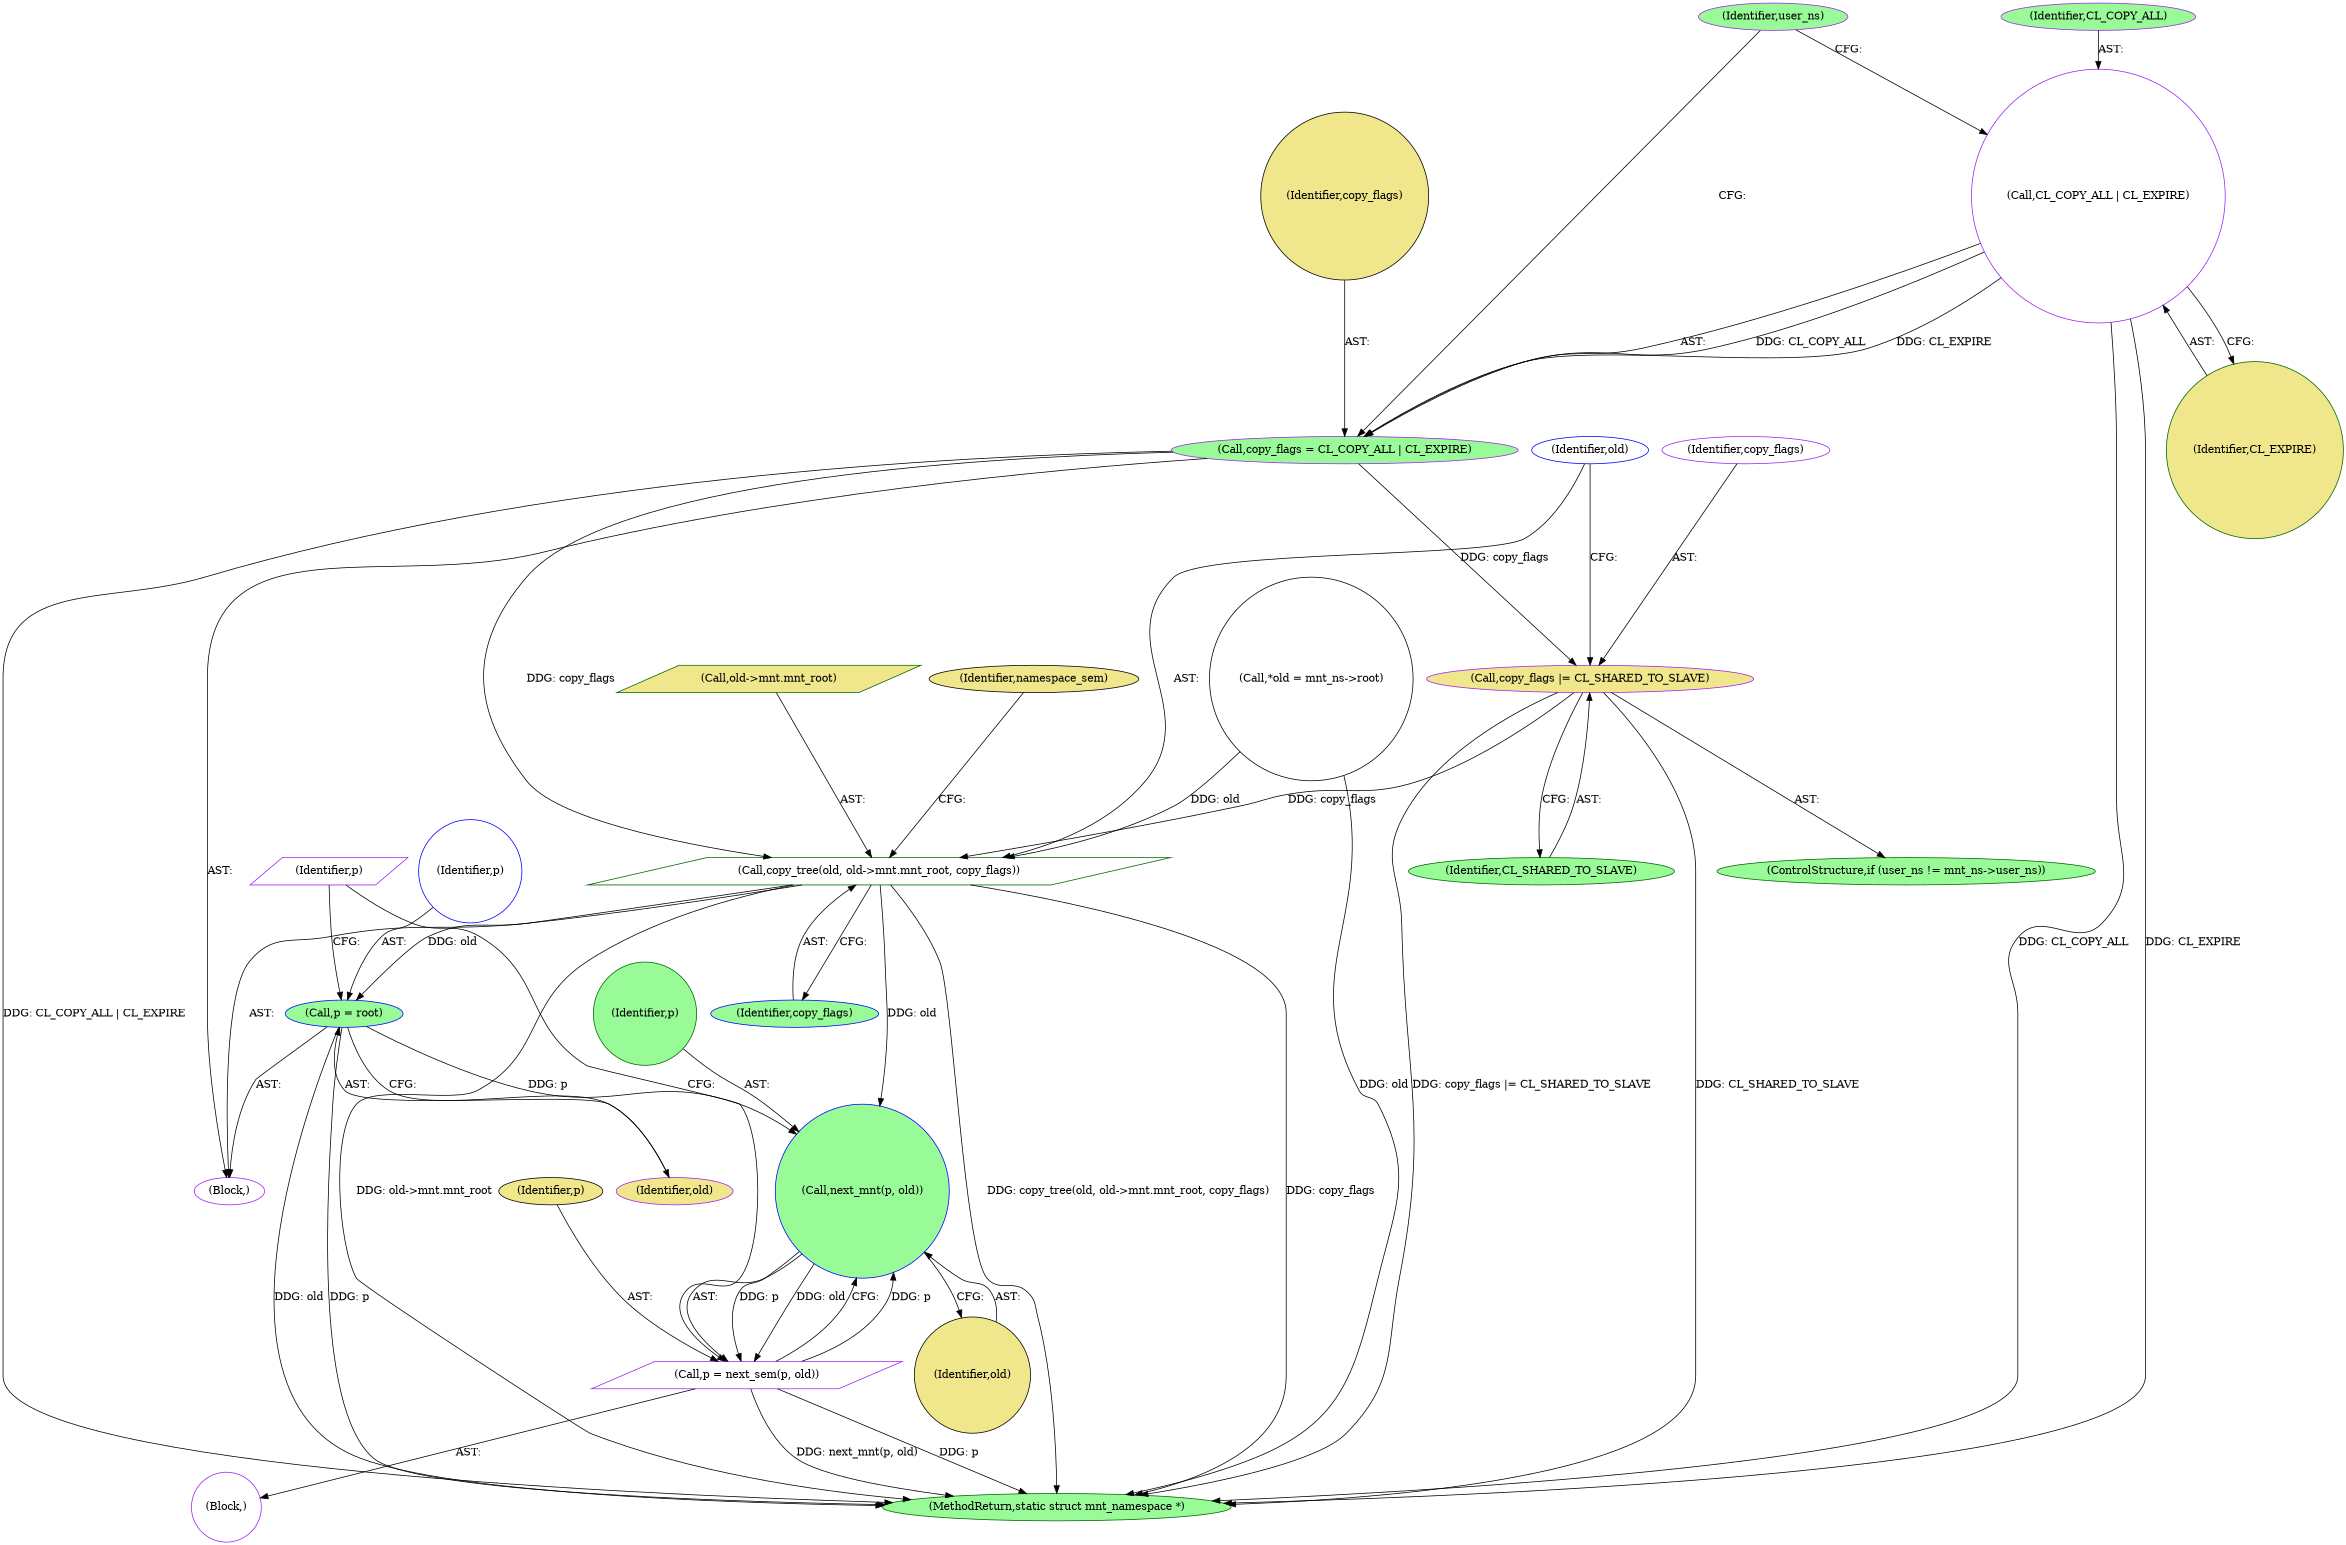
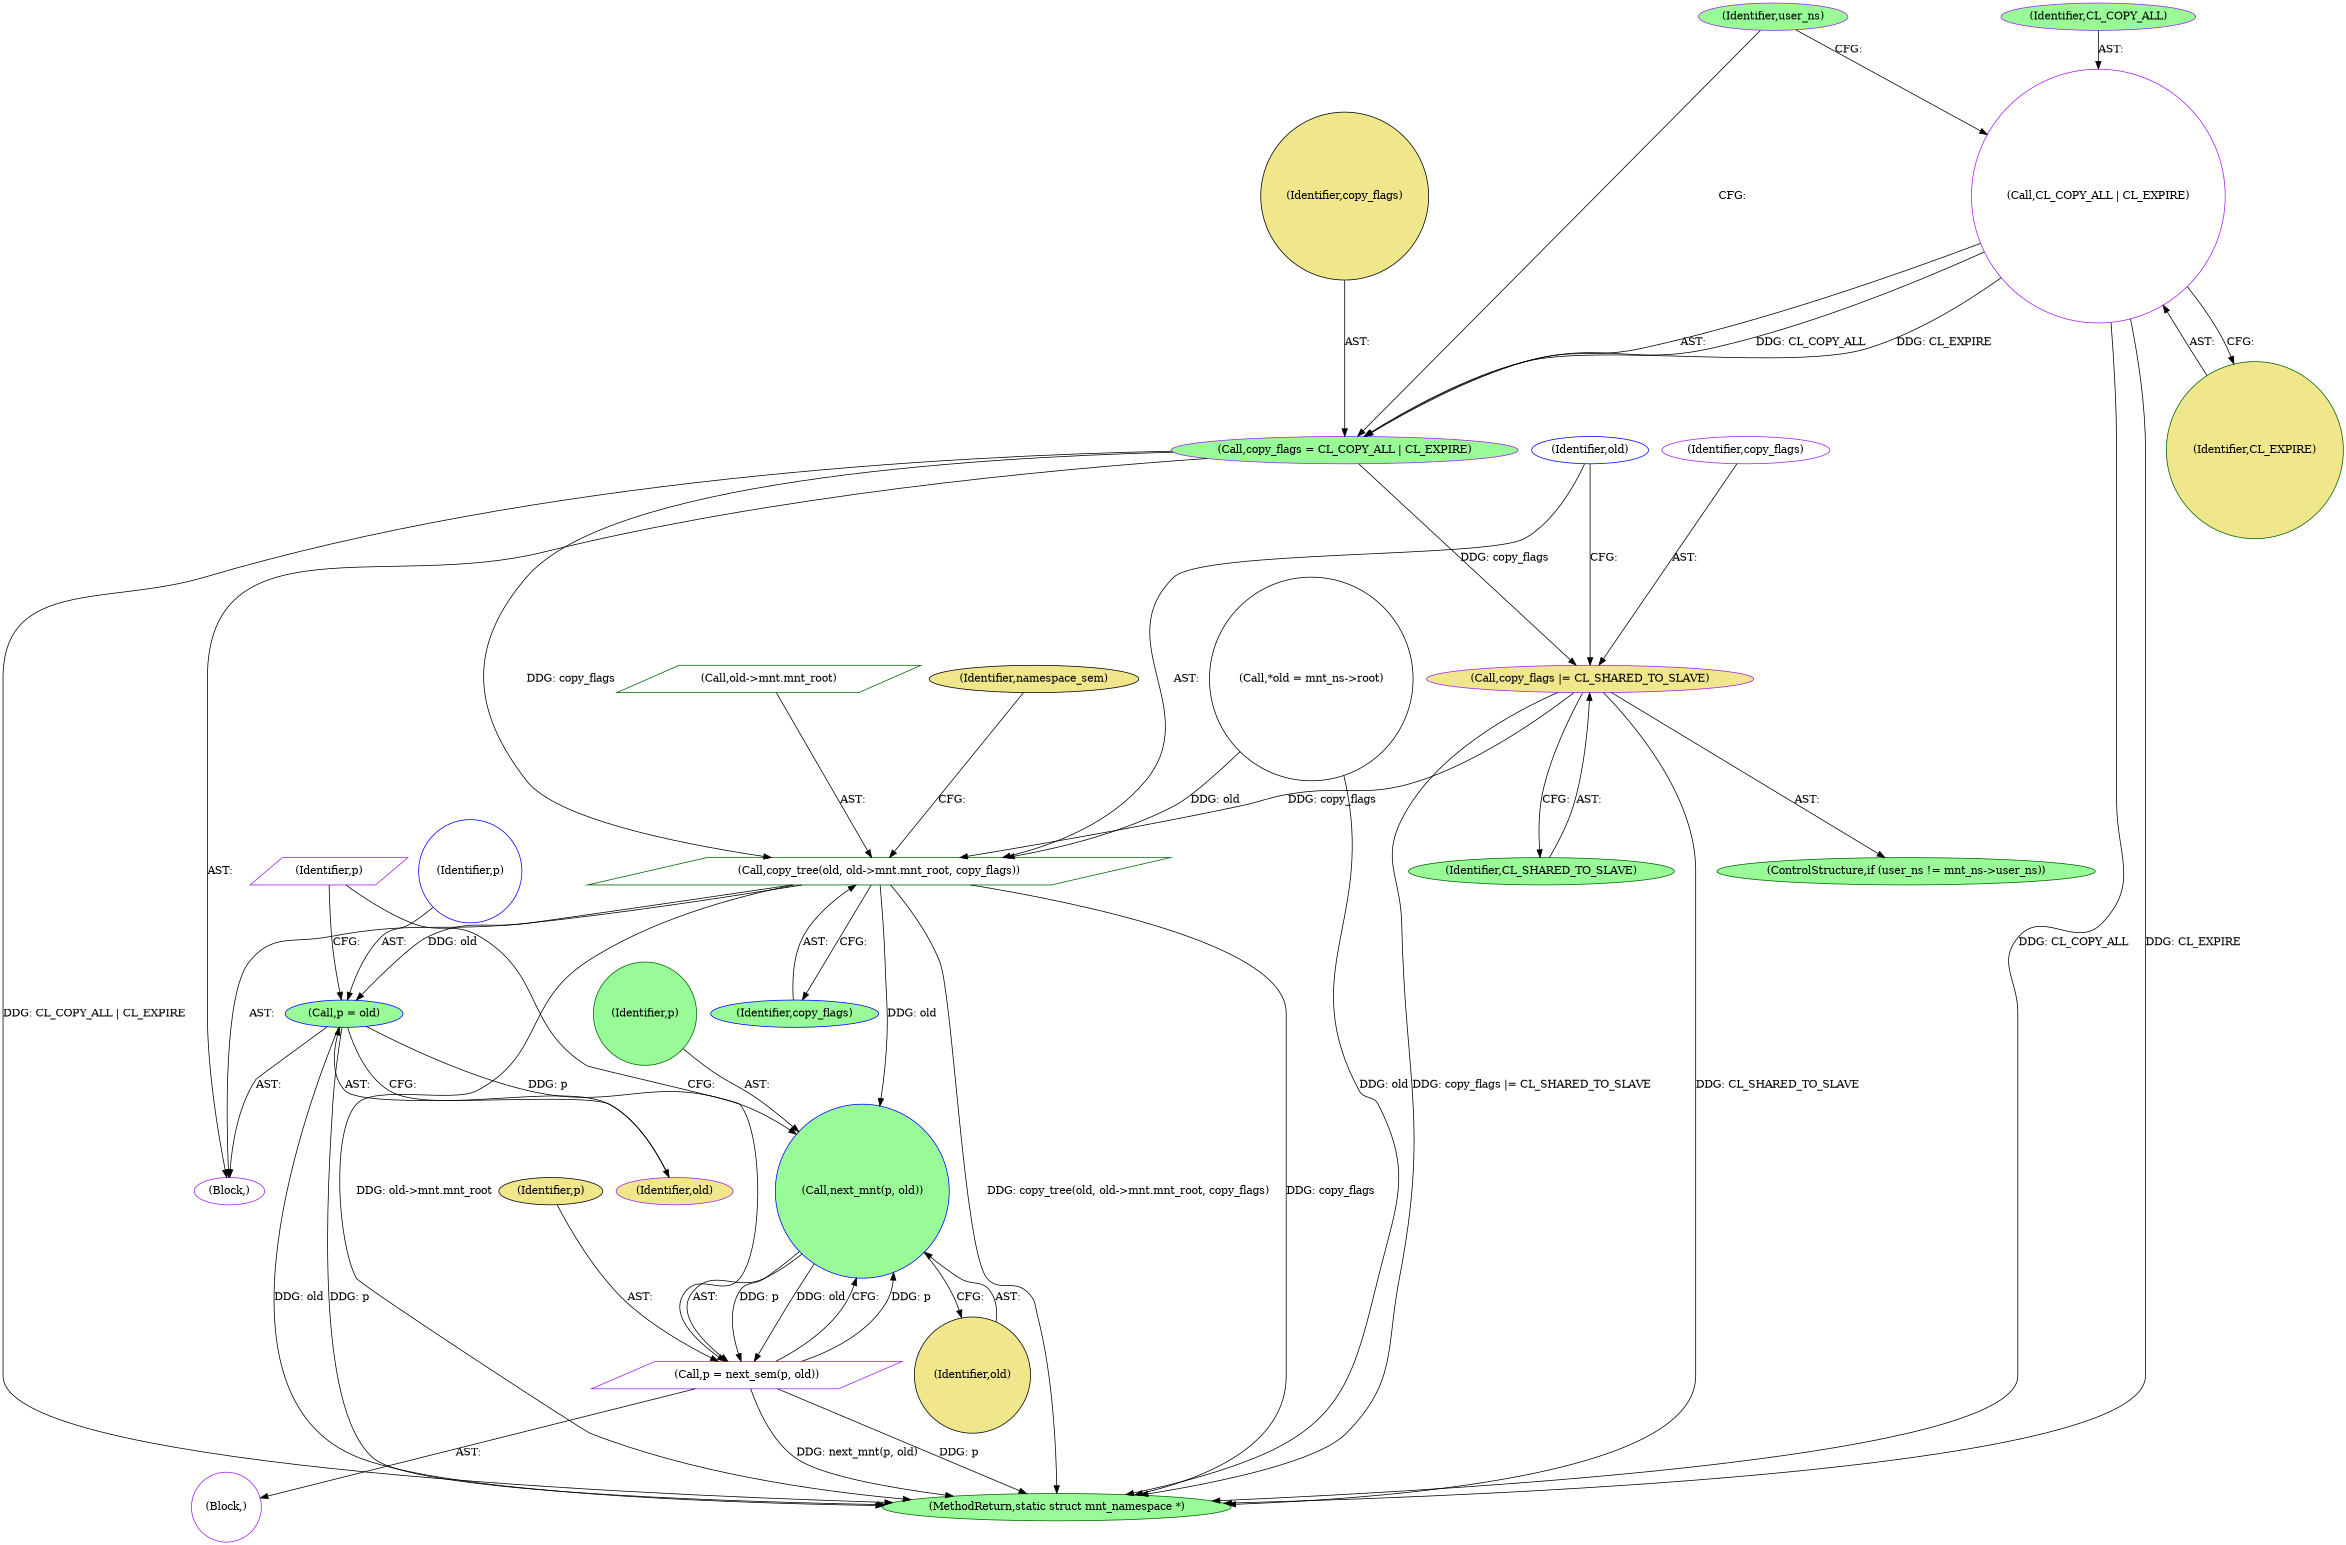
node "(Call,old->mnt.mnt_root)": fillcolor khaki -> white
node "(Call,p = root)": label "(Call,p = root)" -> "(Call,p = old)"
